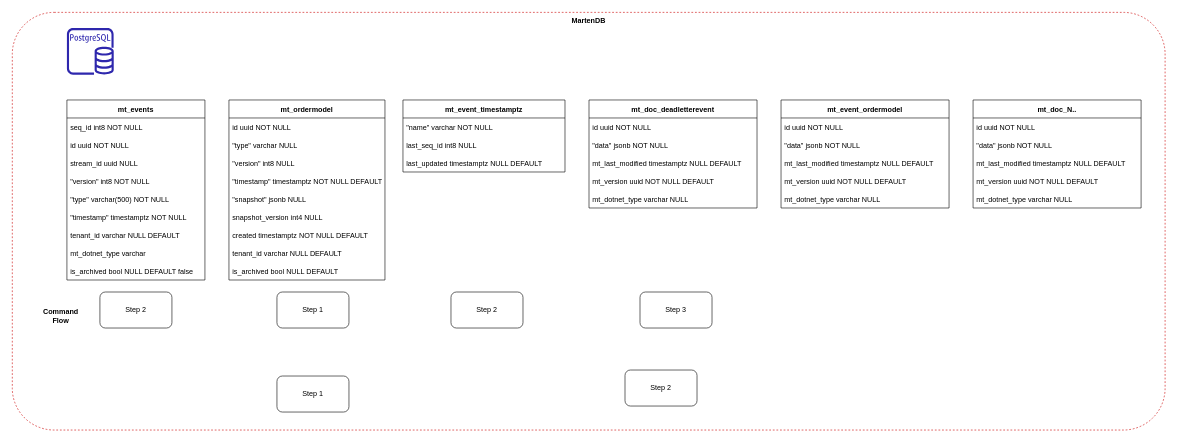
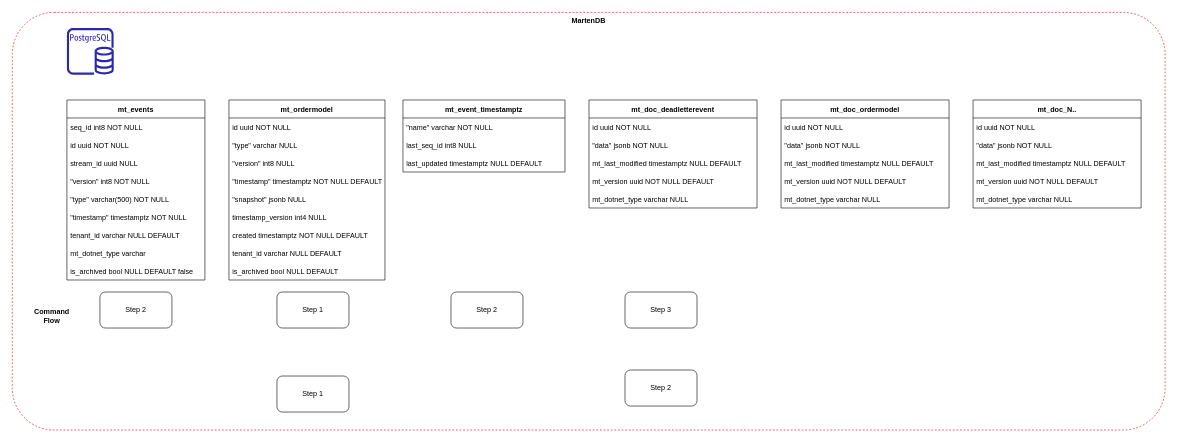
node "mt_event_ordermodel": label "mt_event_ordermodel" -> "mt_doc_ordermodel"
node "snapshot_version int4 NULL": label "snapshot_version int4 NULL" -> "timestamp_version int4 NULL"
node "Step 3": moved (676, 310) -> (661, 310)
node "Command Flow": moved (61, 316) -> (52, 316)
